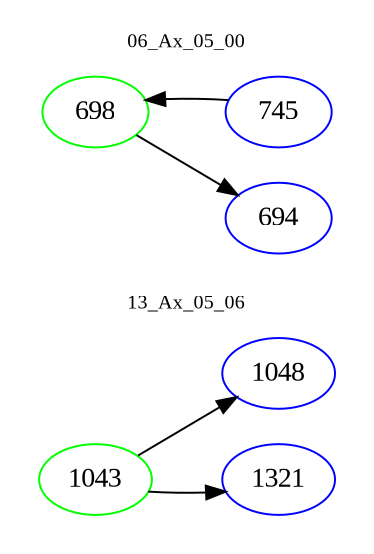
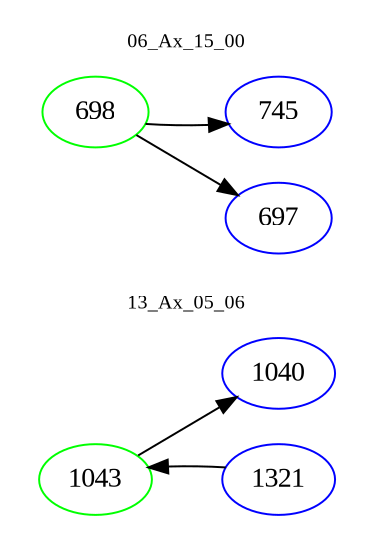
cluster "06_Ax_05_00": label "06_Ax_05_00" -> "06_Ax_15_00"
edge "745" -> "698": reversed
node "694": label "694" -> "697"
node "1048": label "1048" -> "1040"
edge "1043" -> "1321": reversed
